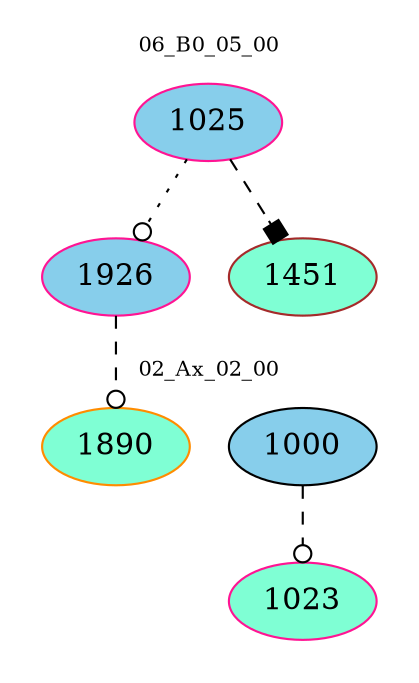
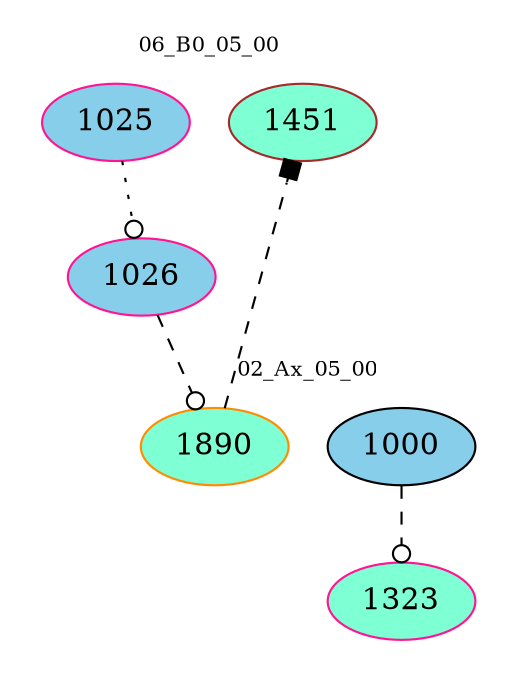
edge "1025" -> "1451": now "1890" -> "1451"
node "1926": label "1926" -> "1026"
cluster "02_Ax_02_00": label "02_Ax_02_00" -> "02_Ax_05_00"
node "1023": label "1023" -> "1323"
